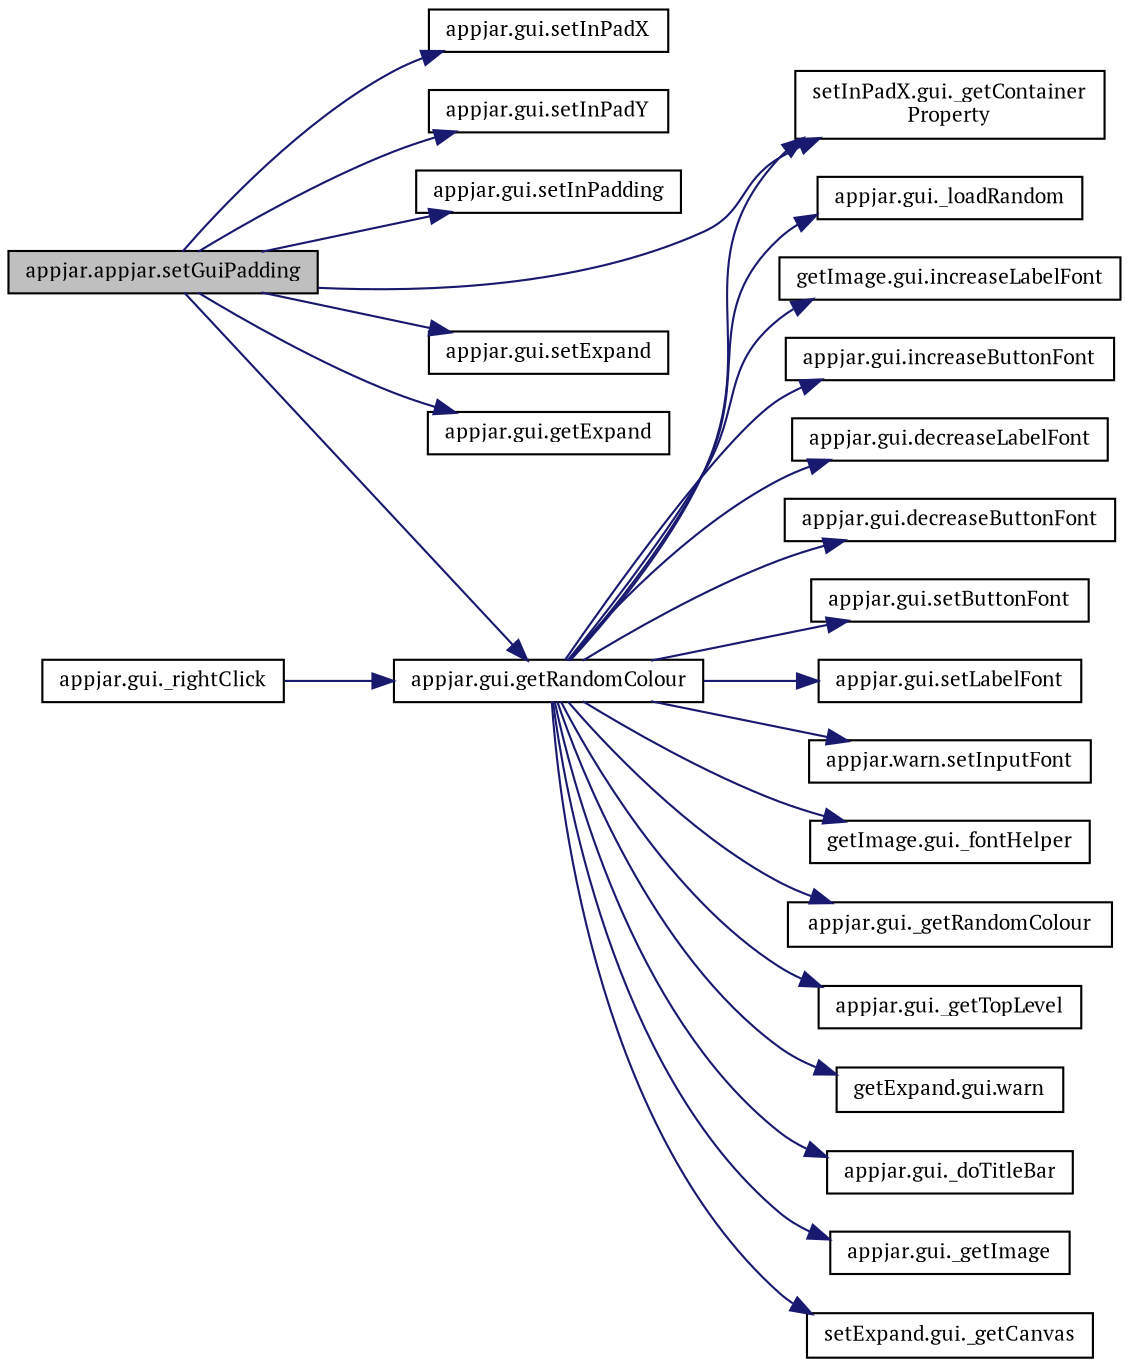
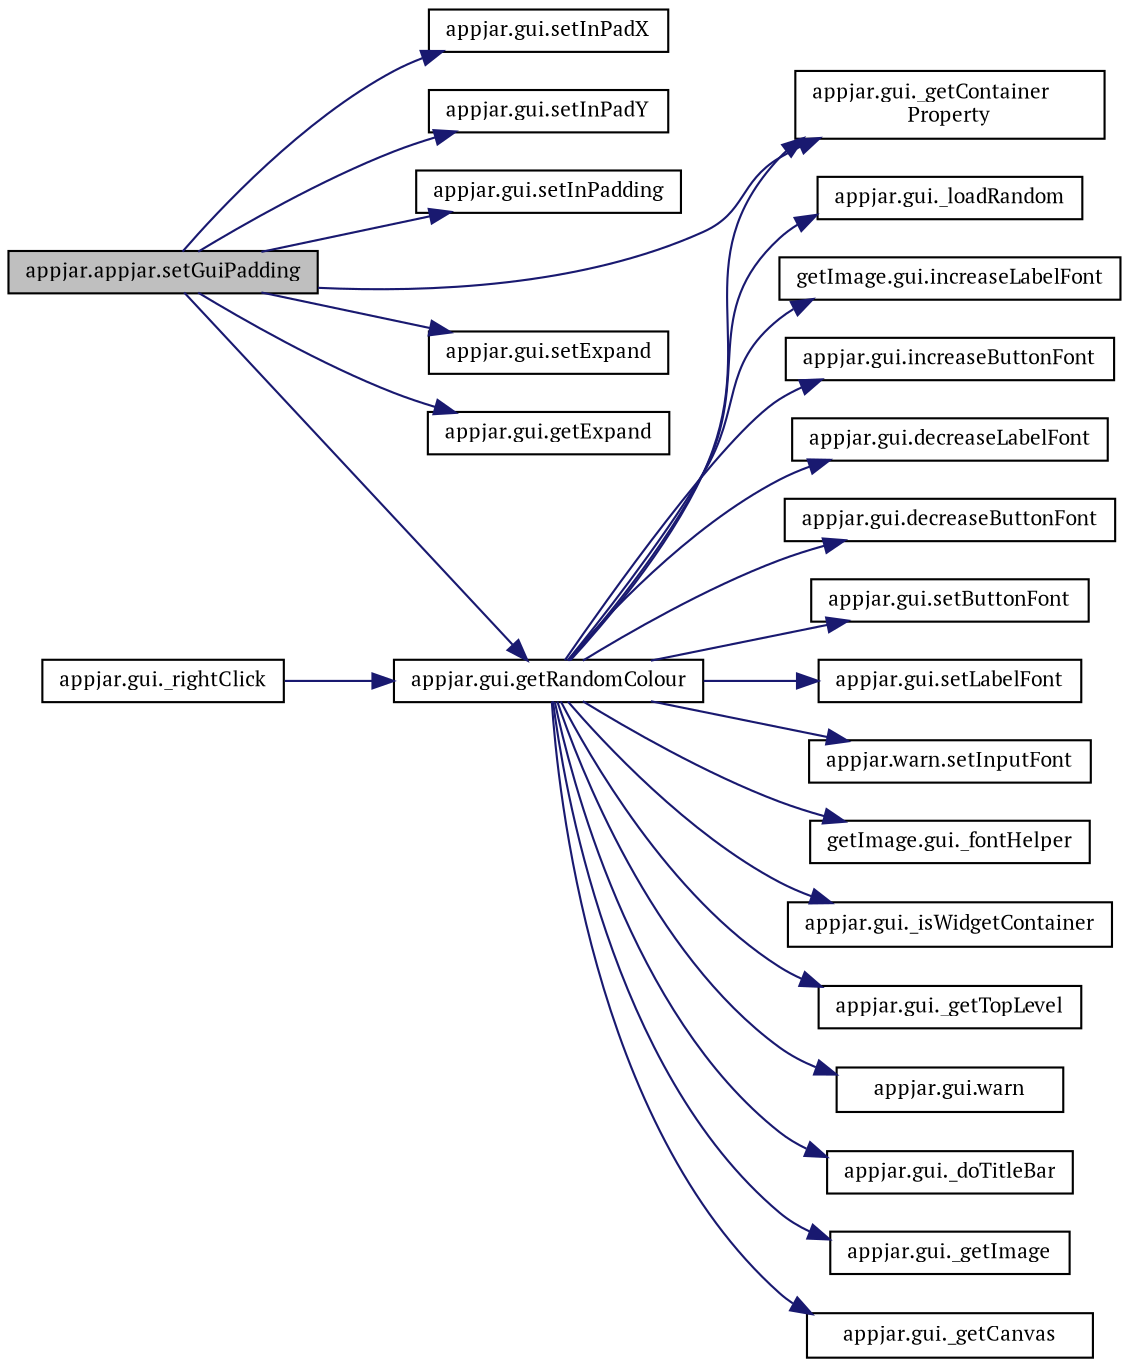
node "setInPadX.gui._getContainer Property": label "setInPadX.gui._getContainer Property" -> "appjar.gui._getContainer Property"
node "appjar.gui._getRandomColour": label "appjar.gui._getRandomColour" -> "appjar.gui._isWidgetContainer"
node "getExpand.gui.warn": label "getExpand.gui.warn" -> "appjar.gui.warn"
node "setExpand.gui._getCanvas": label "setExpand.gui._getCanvas" -> "appjar.gui._getCanvas"
